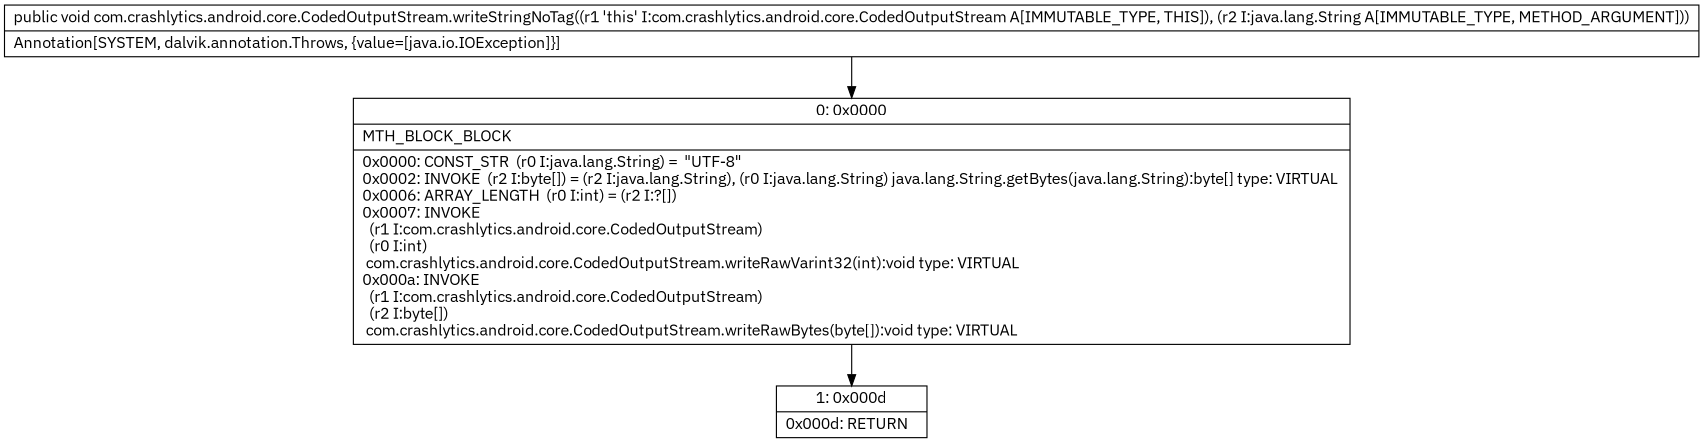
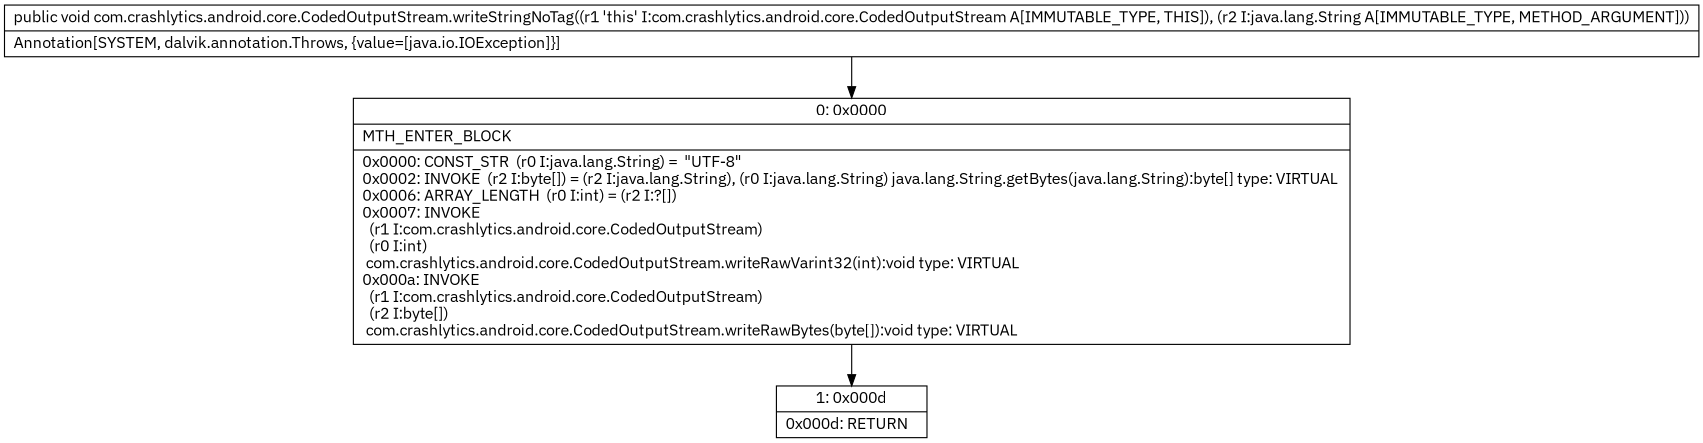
node "0: 0x0000": text "MTH_BLOCK_BLOCK" -> "MTH_ENTER_BLOCK"
